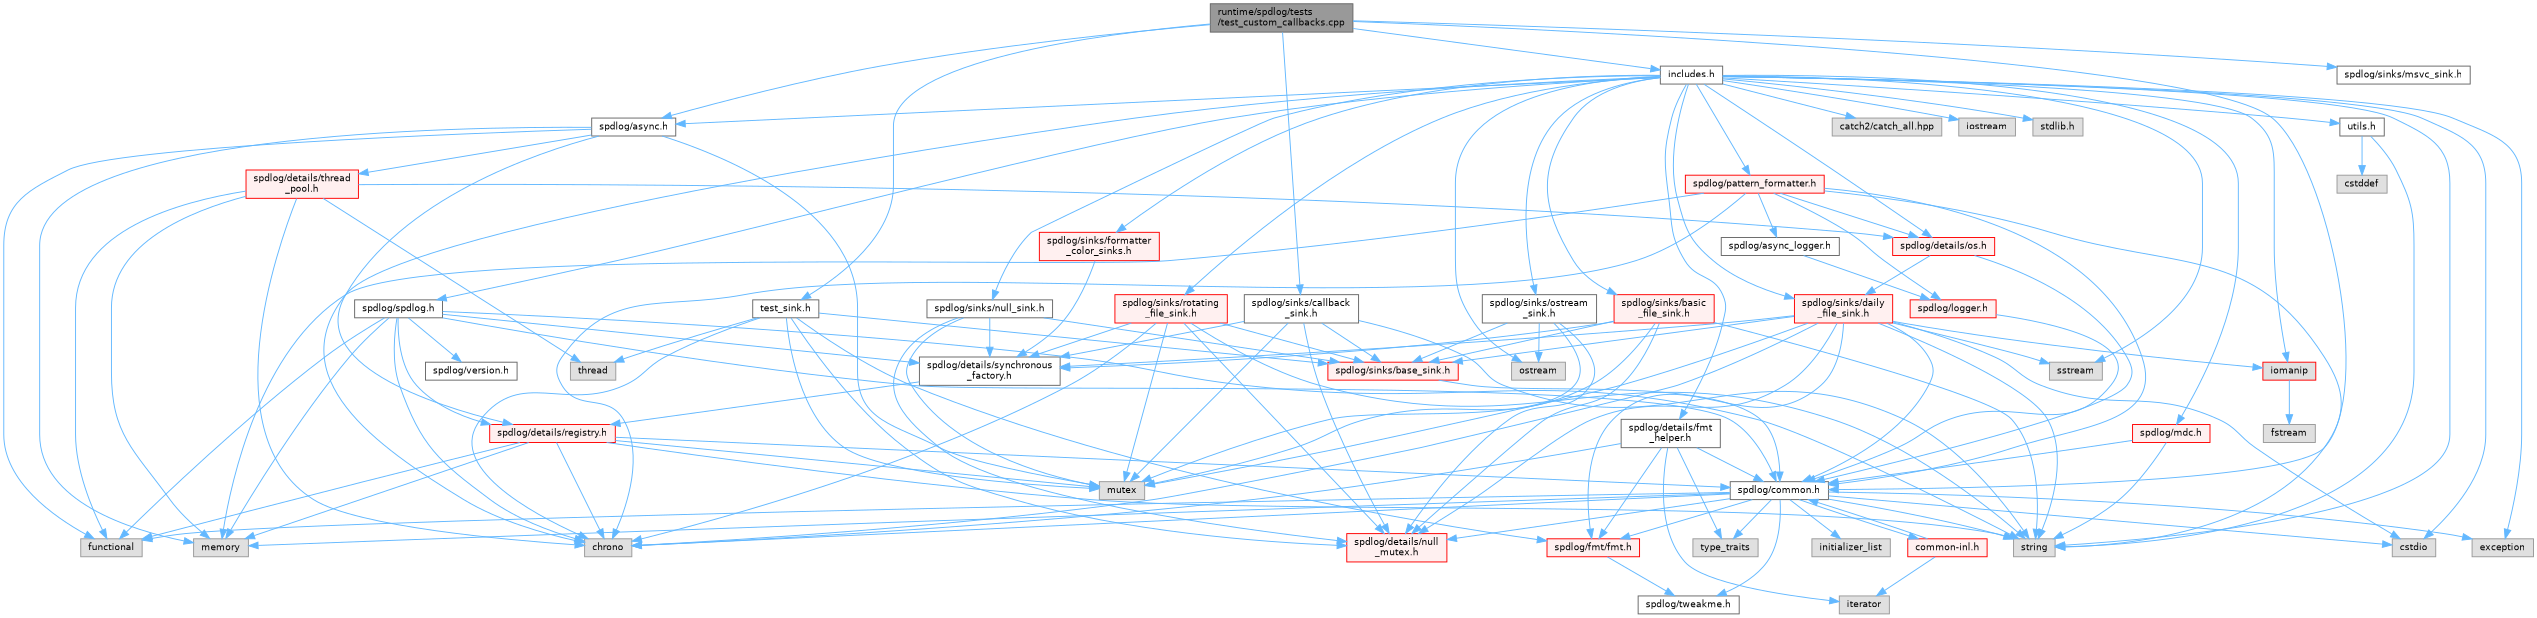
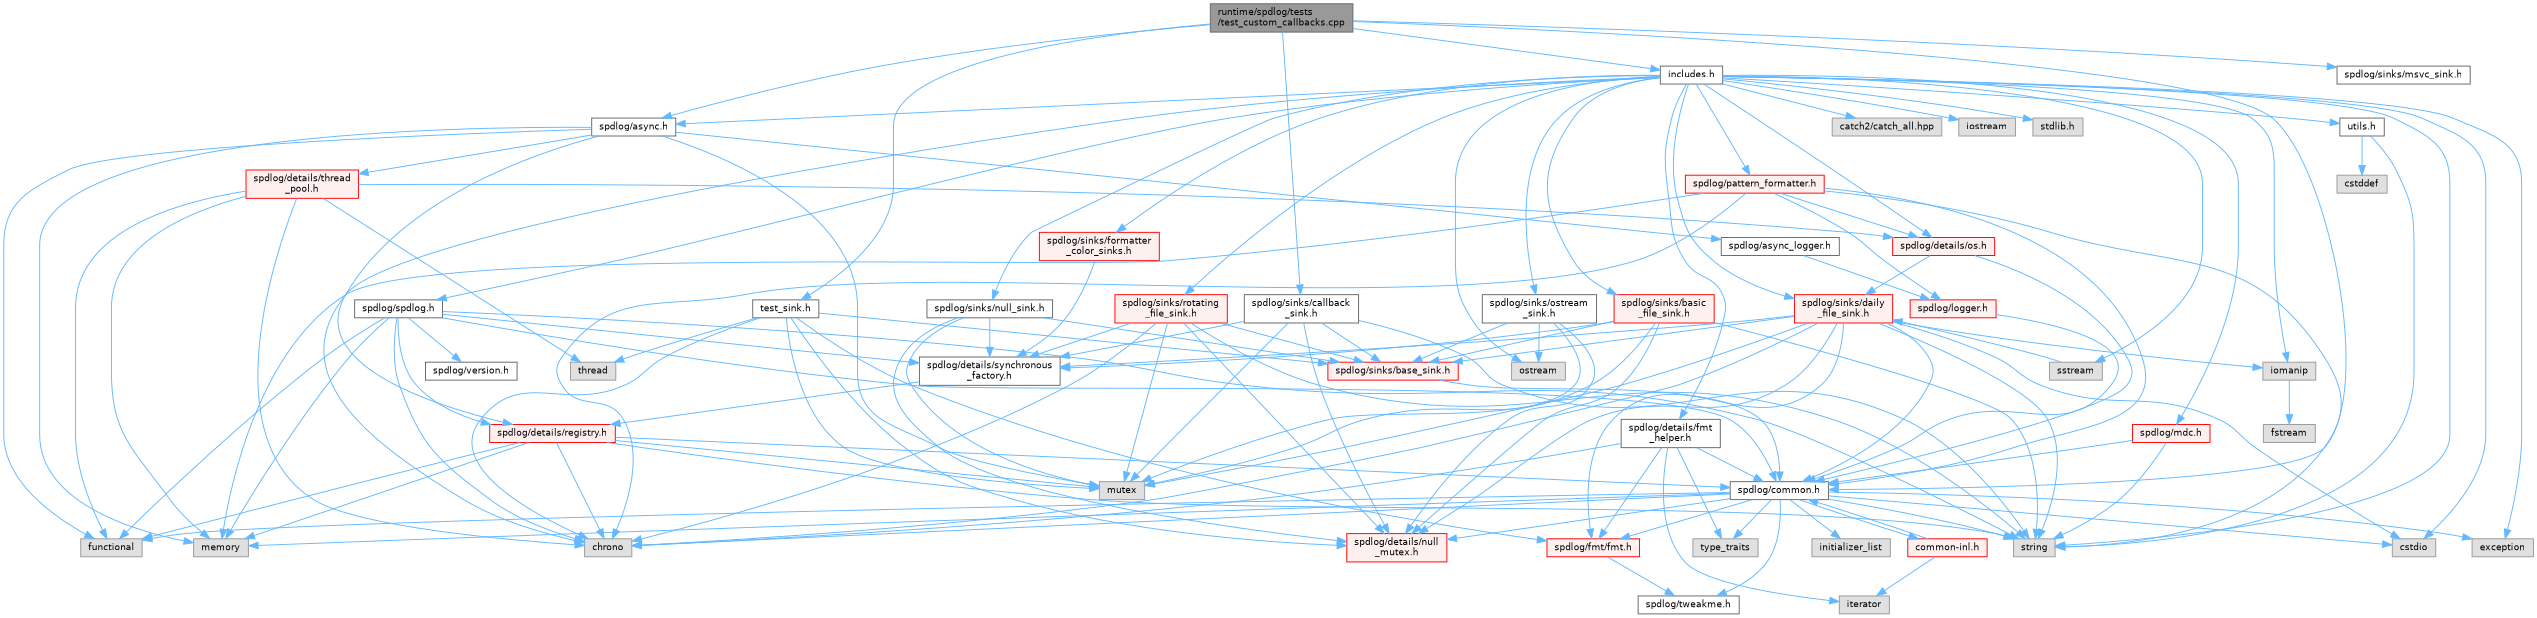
edge "spdlog/pattern_formatter.h" -> "spdlog/async_logger.h": now "spdlog/async.h" -> "spdlog/async_logger.h"
edge "spdlog/sinks/daily _file_sink.h" -> "sstream": reversed
node "iomanip": color red -> grey60
